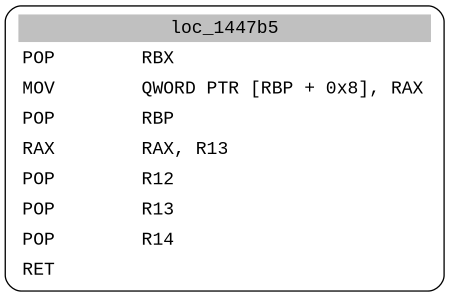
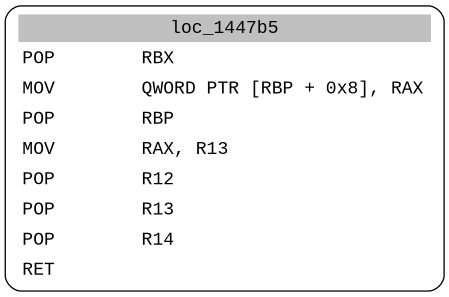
node "loc_1447b5": text "RAX        RAX, R13" -> "MOV        RAX, R13"
